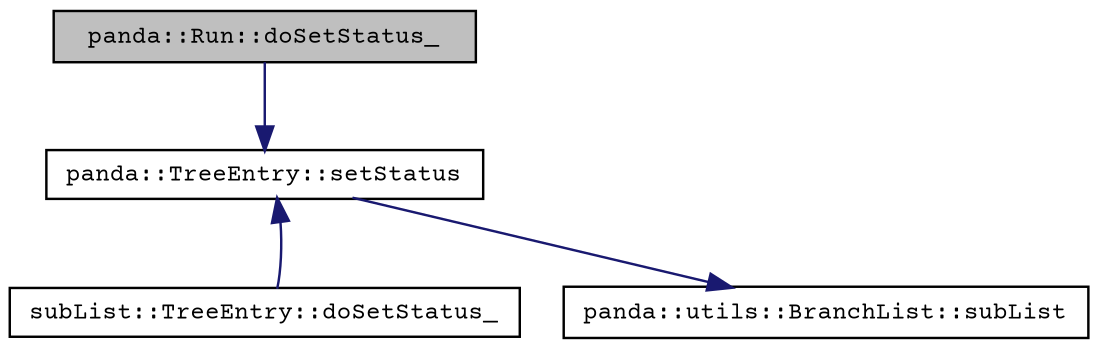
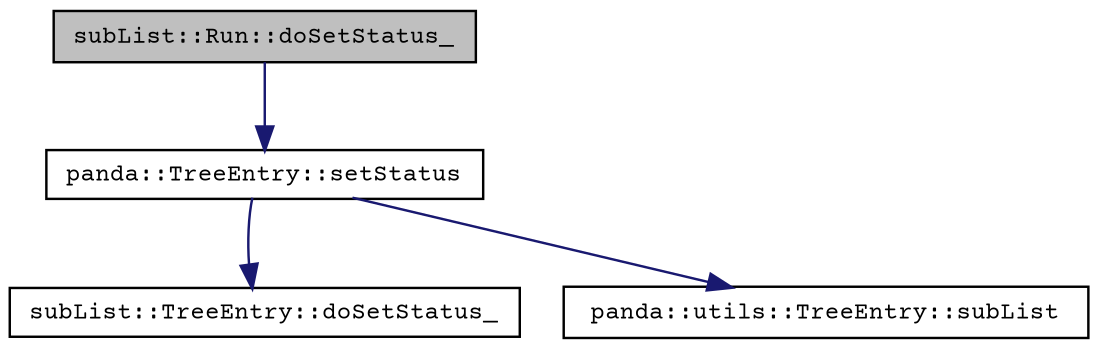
node "panda::Run::doSetStatus_": label "panda::Run::doSetStatus_" -> "subList::Run::doSetStatus_"
edge "subList::TreeEntry::doSetStatus_" -> "panda::TreeEntry::setStatus": reversed
node "panda::utils::BranchList::subList": label "panda::utils::BranchList::subList" -> "panda::utils::TreeEntry::subList"
